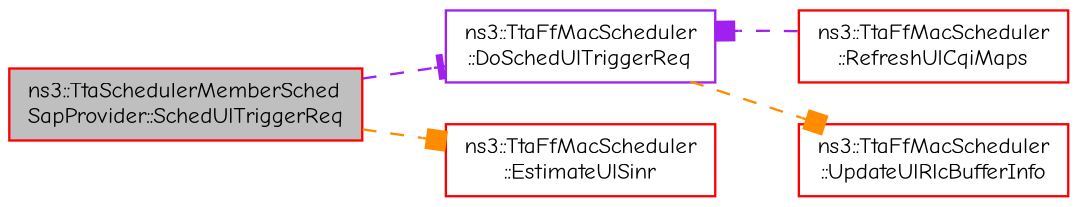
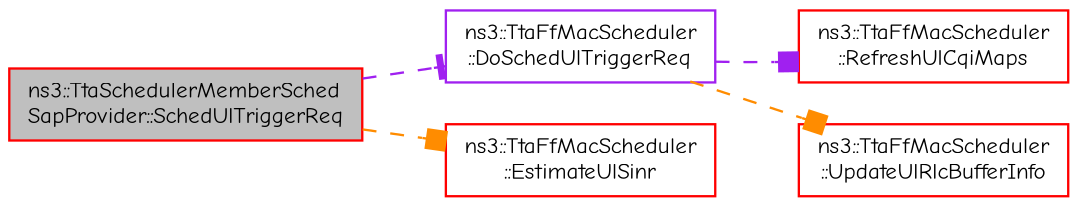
edge "ns3::TtaFfMacScheduler ::RefreshUlCqiMaps" -> "ns3::TtaFfMacScheduler ::DoSchedUlTriggerReq": reversed
